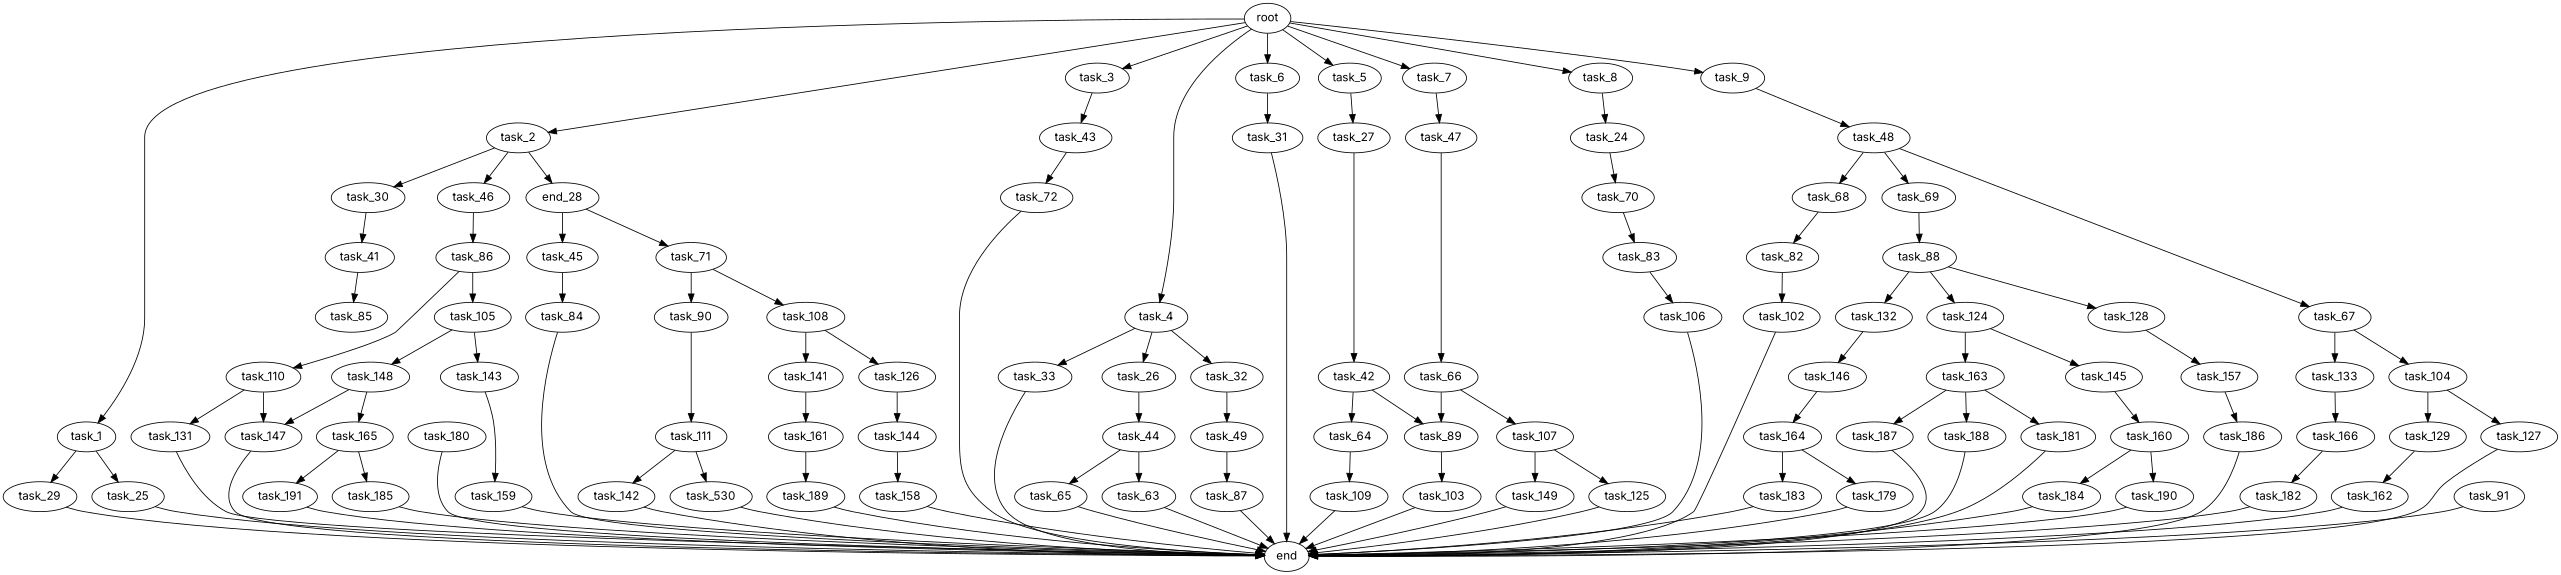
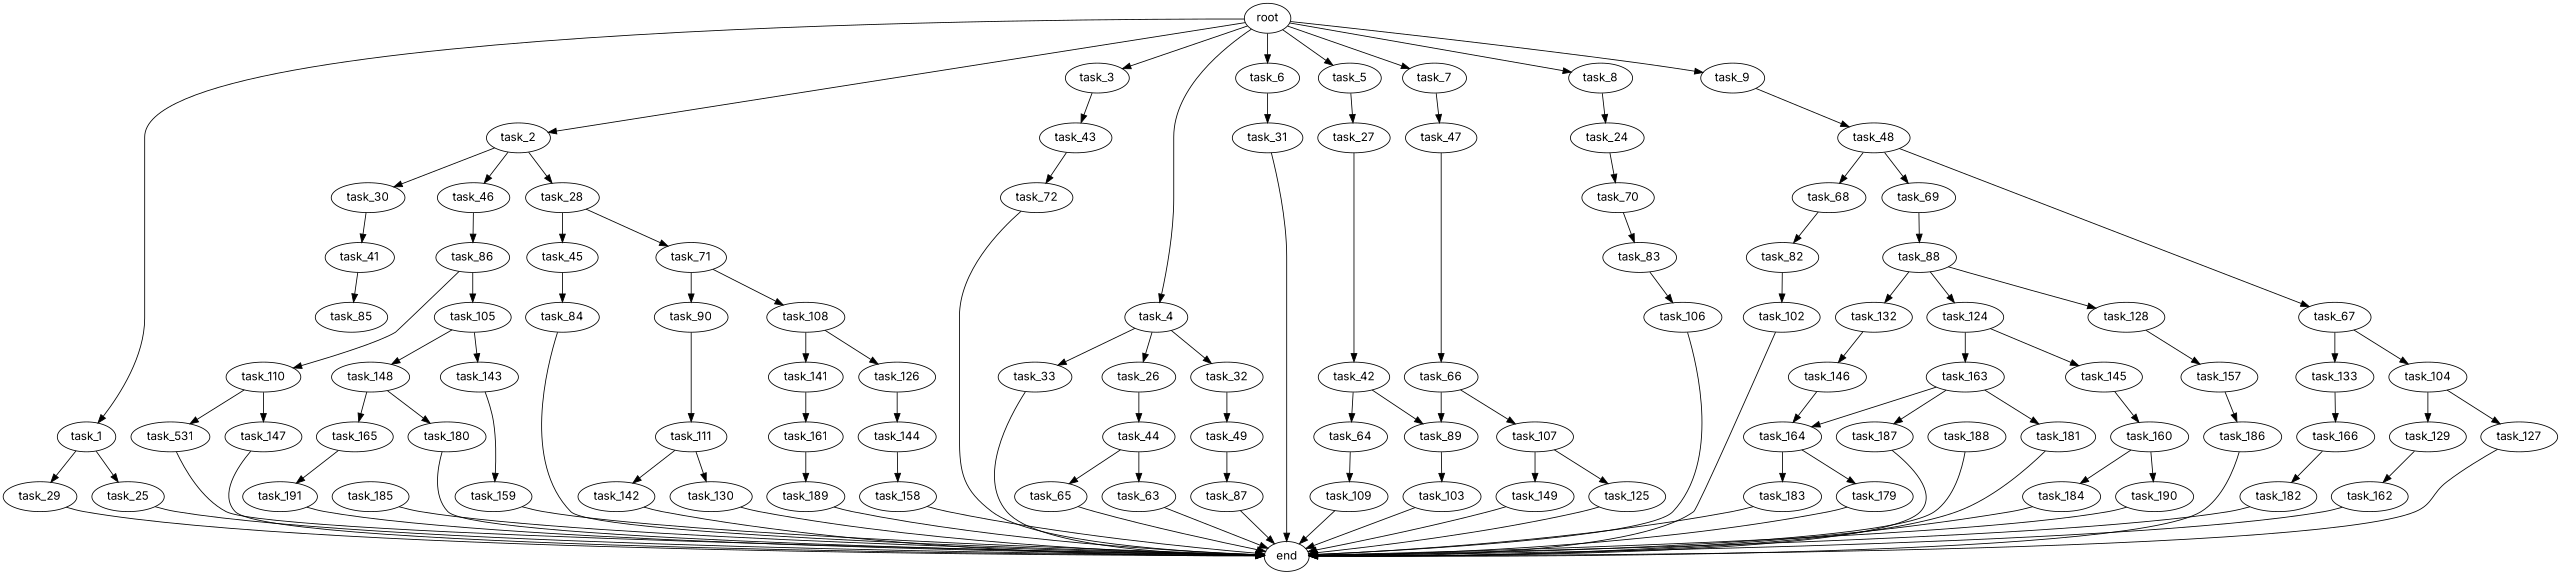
node "end_28": label "end_28" -> "task_28"
edge "task_163" -> "task_188": now "task_163" -> "task_164"
edge "task_148" -> "task_147": now "task_148" -> "task_180"
node "task_131": label "task_131" -> "task_531"
edge "task_165" -> "task_185": removed
node "task_530": label "task_530" -> "task_130"
node "task_91": removed
